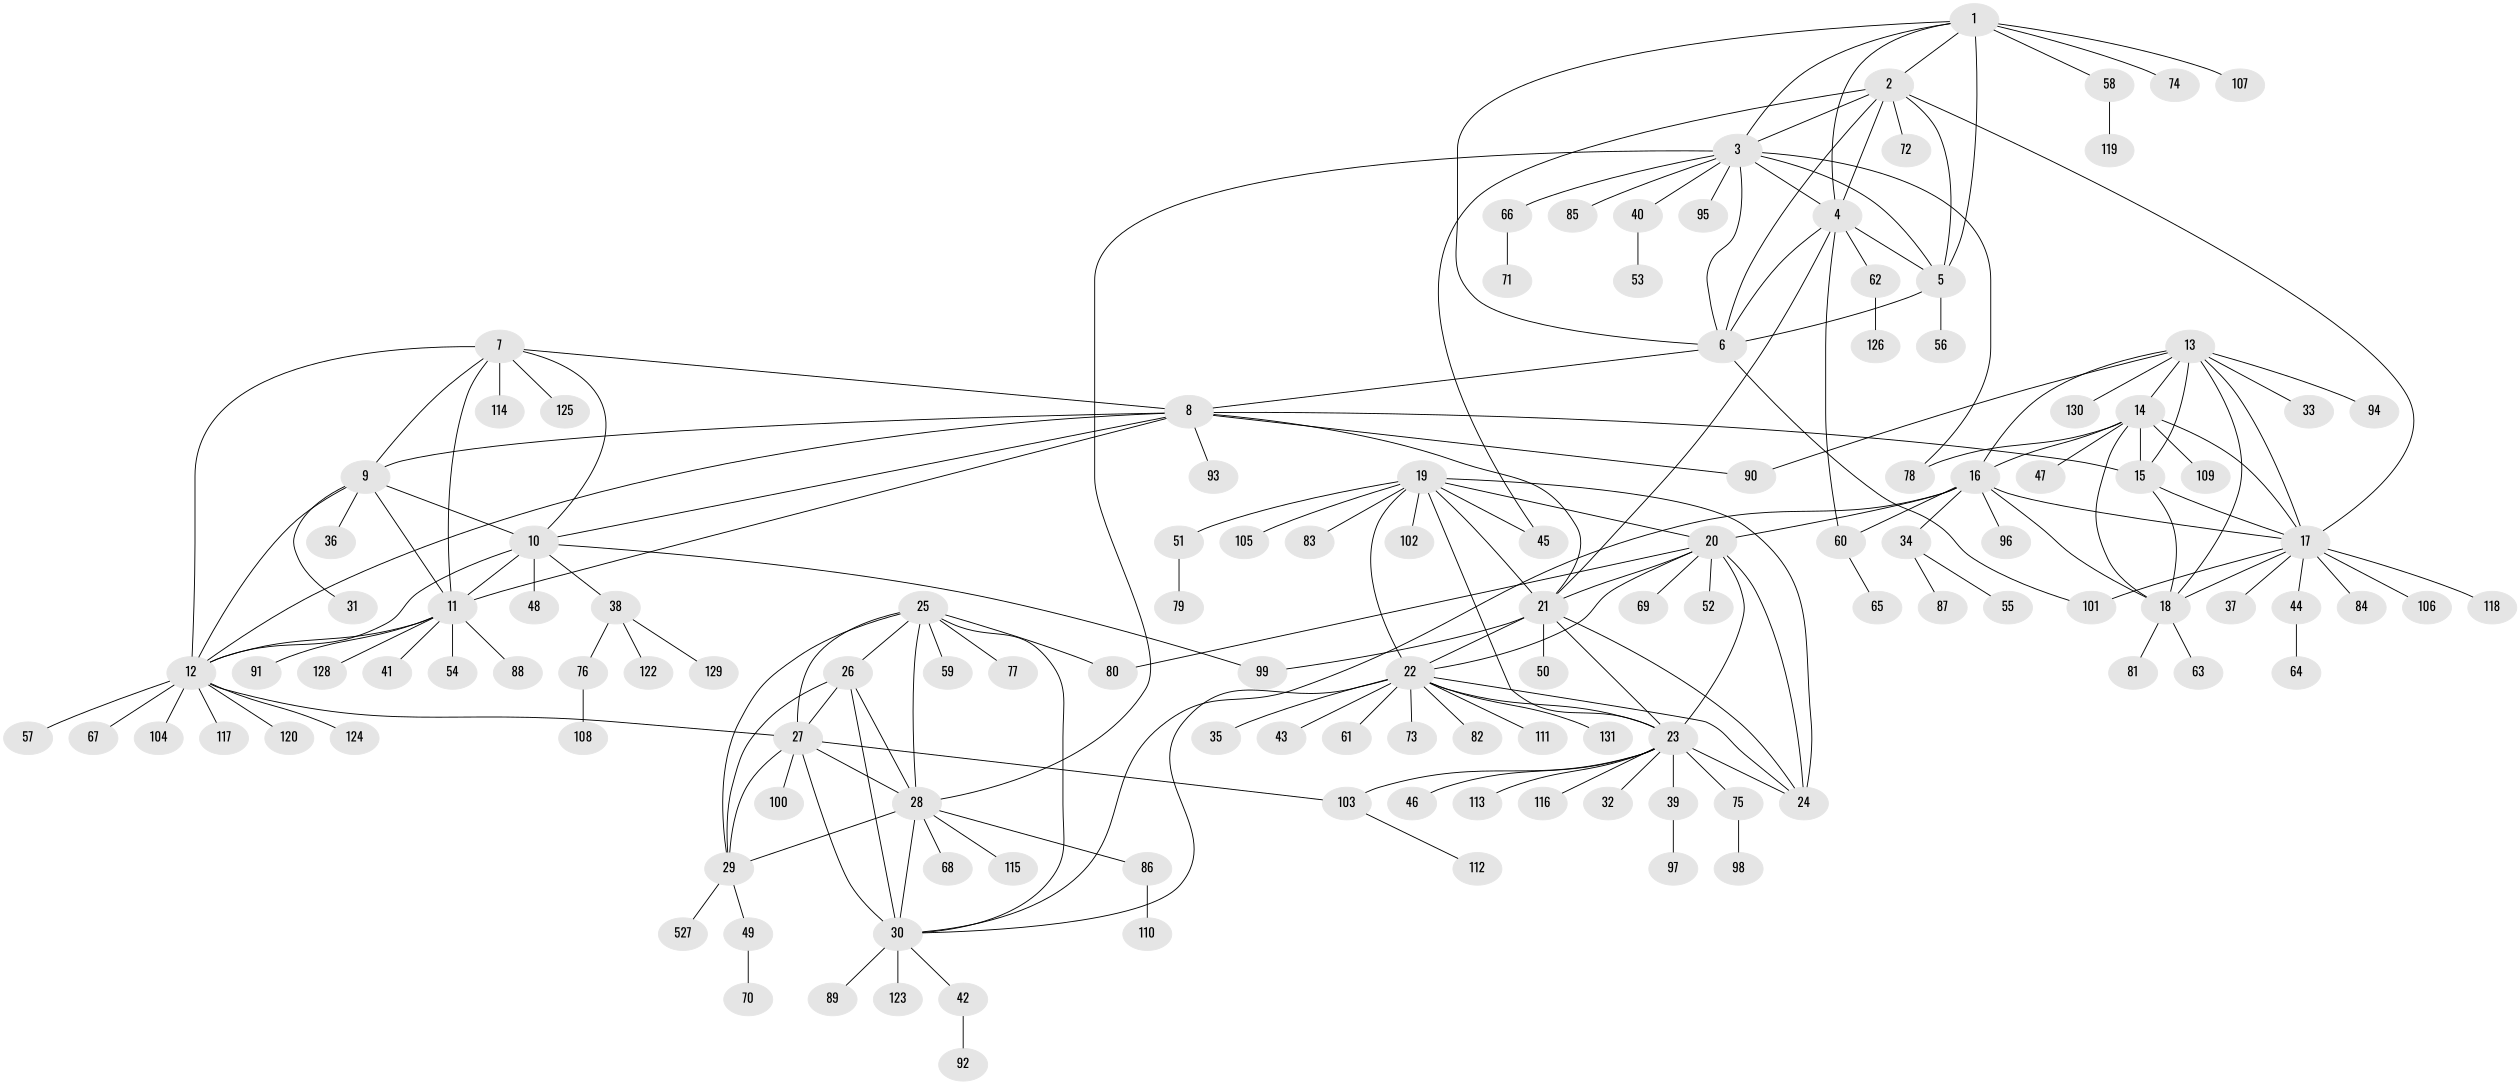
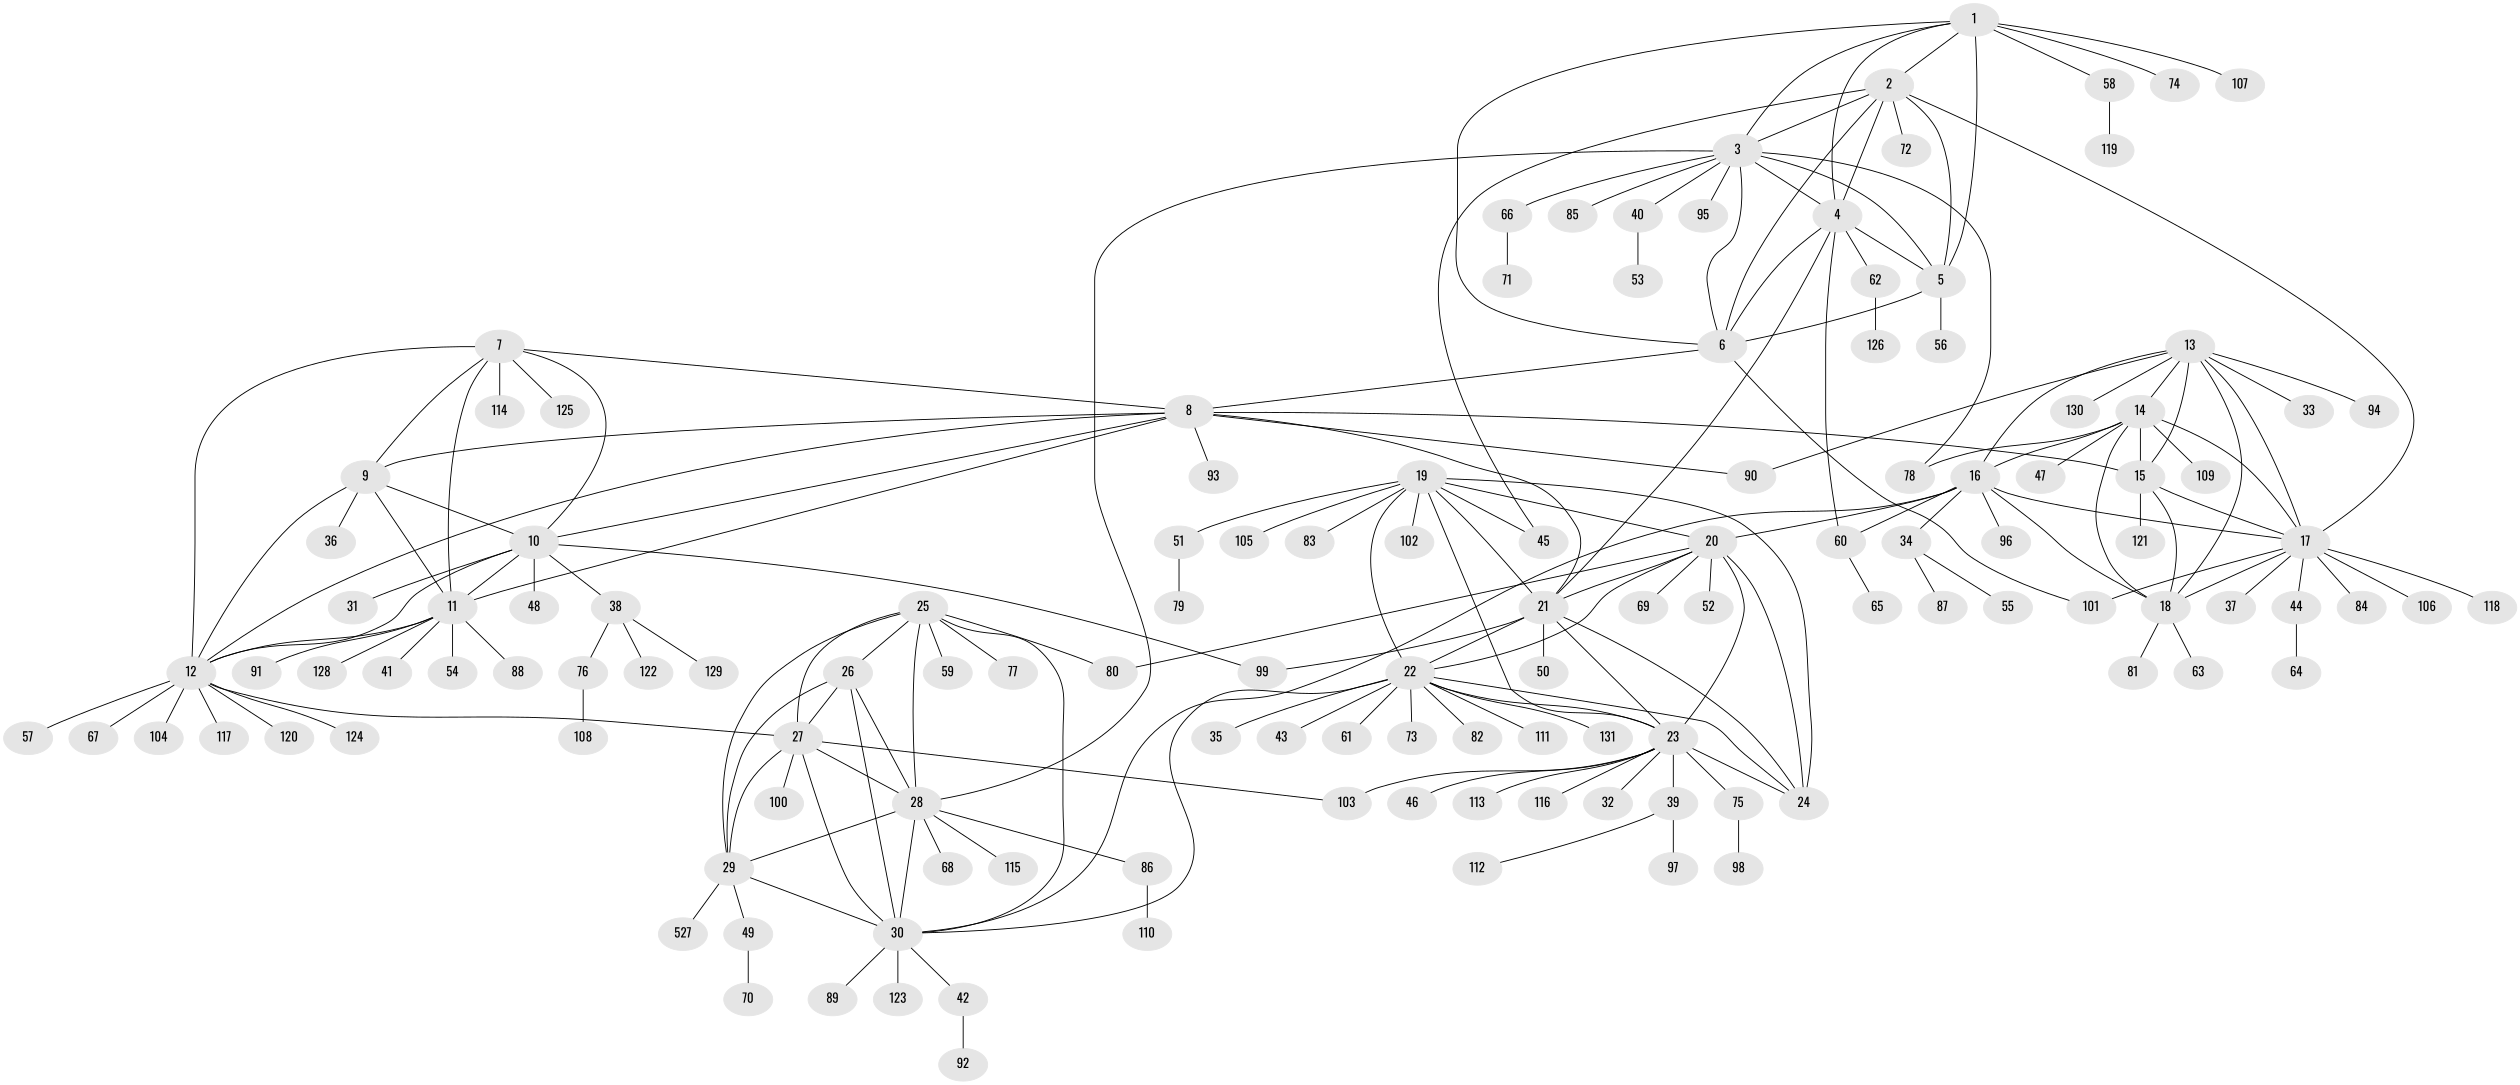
edge "9" -- "31": now "10" -- "31"
node "121": added
edge "103" -- "112": now "39" -- "112"
edge "29" -- "30": added
